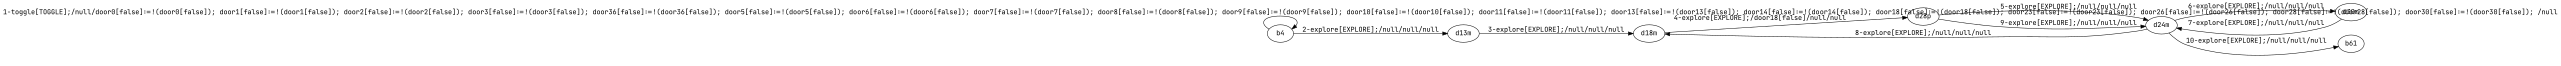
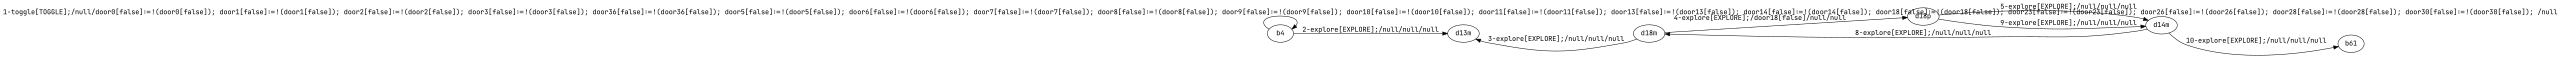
node "d30m": removed
node "d28p": label "d28p" -> "d18p"
node "d24m": label "d24m" -> "d14m"
edge "d13m" -> "d18m": reversed
